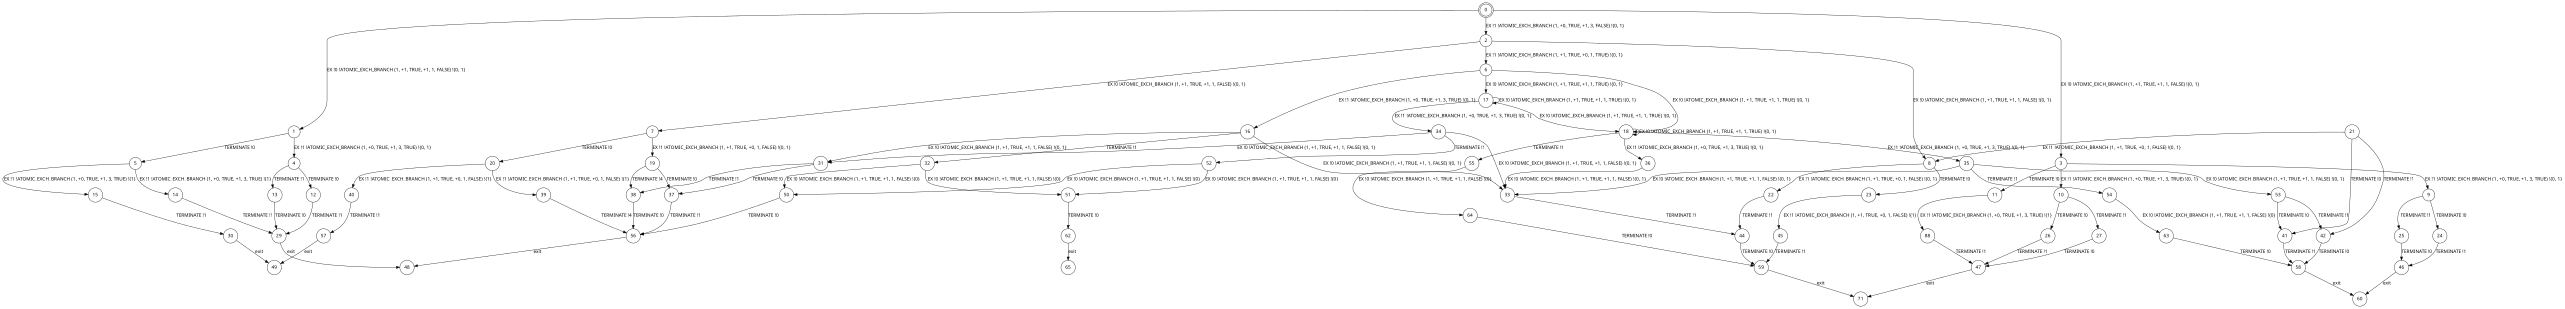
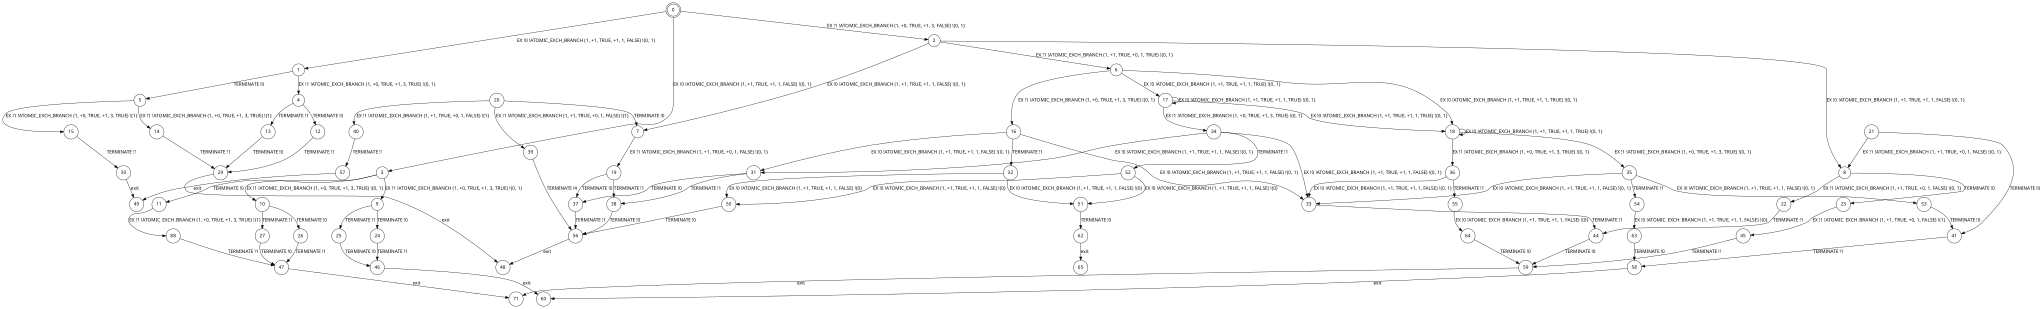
edge "18" -> "55": now "36" -> "55"
edge "7" -> "20": reversed
edge "19" -> "38": label "TERMINATE !4" -> "TERMINATE !1"
node "42": removed
